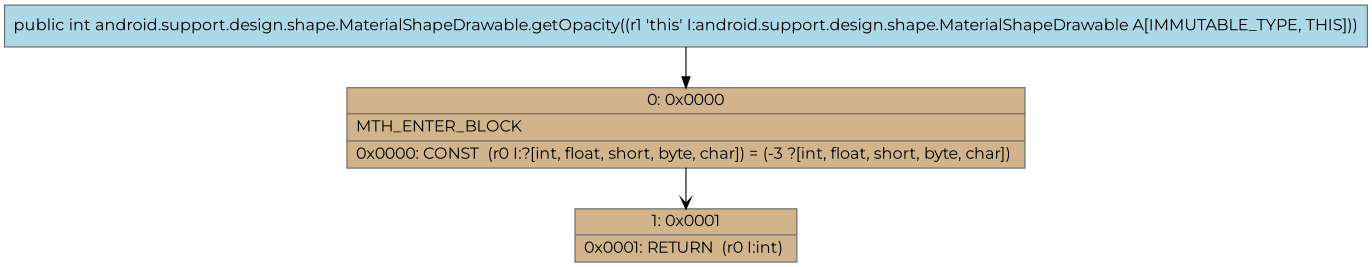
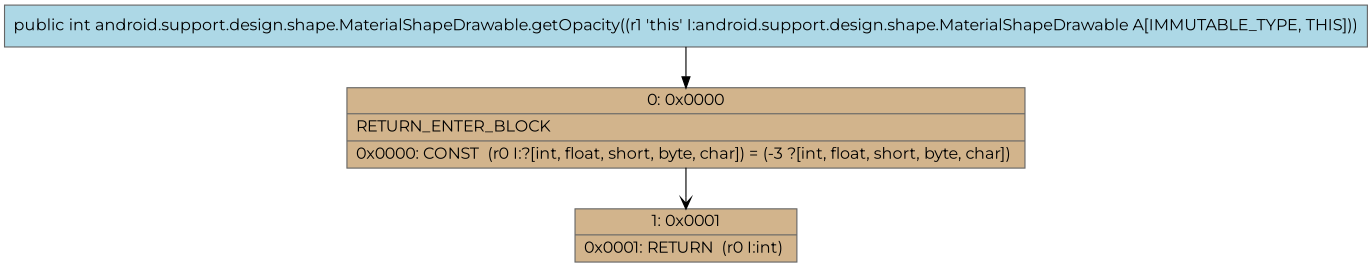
node "0: 0x0000": text "MTH_ENTER_BLOCK" -> "RETURN_ENTER_BLOCK"
